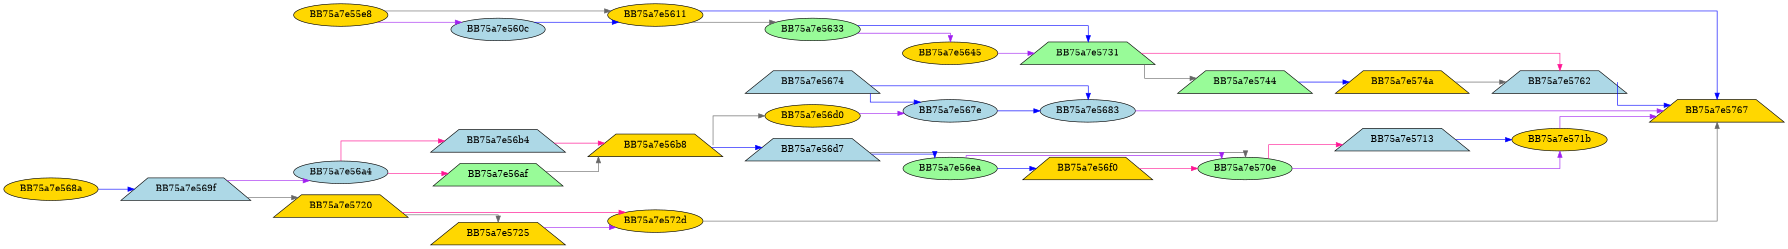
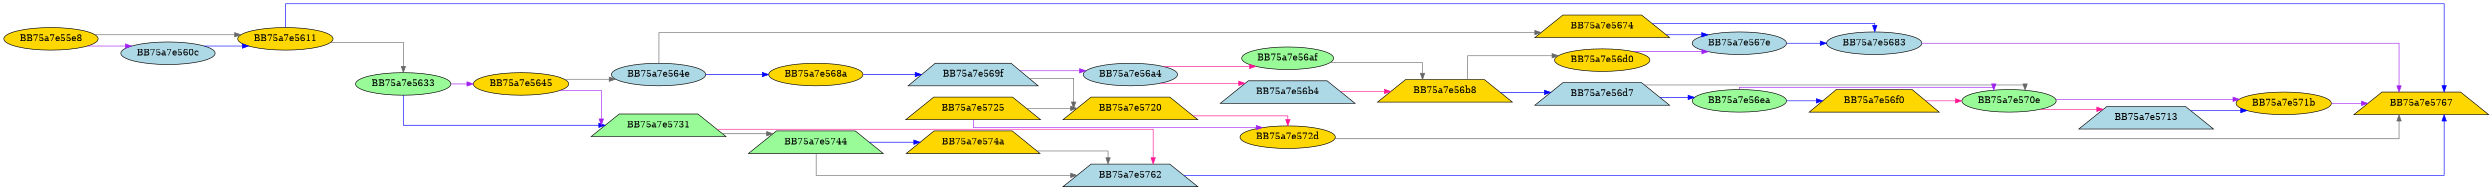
node "BB75a7e564e": added
node "BB75a7e5674": fillcolor lightblue -> gold
node "BB75a7e56af": shape trapezium -> ellipse
edge "BB75a7e5744" -> "BB75a7e5762": added
edge "BB75a7e5720" -> "BB75a7e5725": reversed
